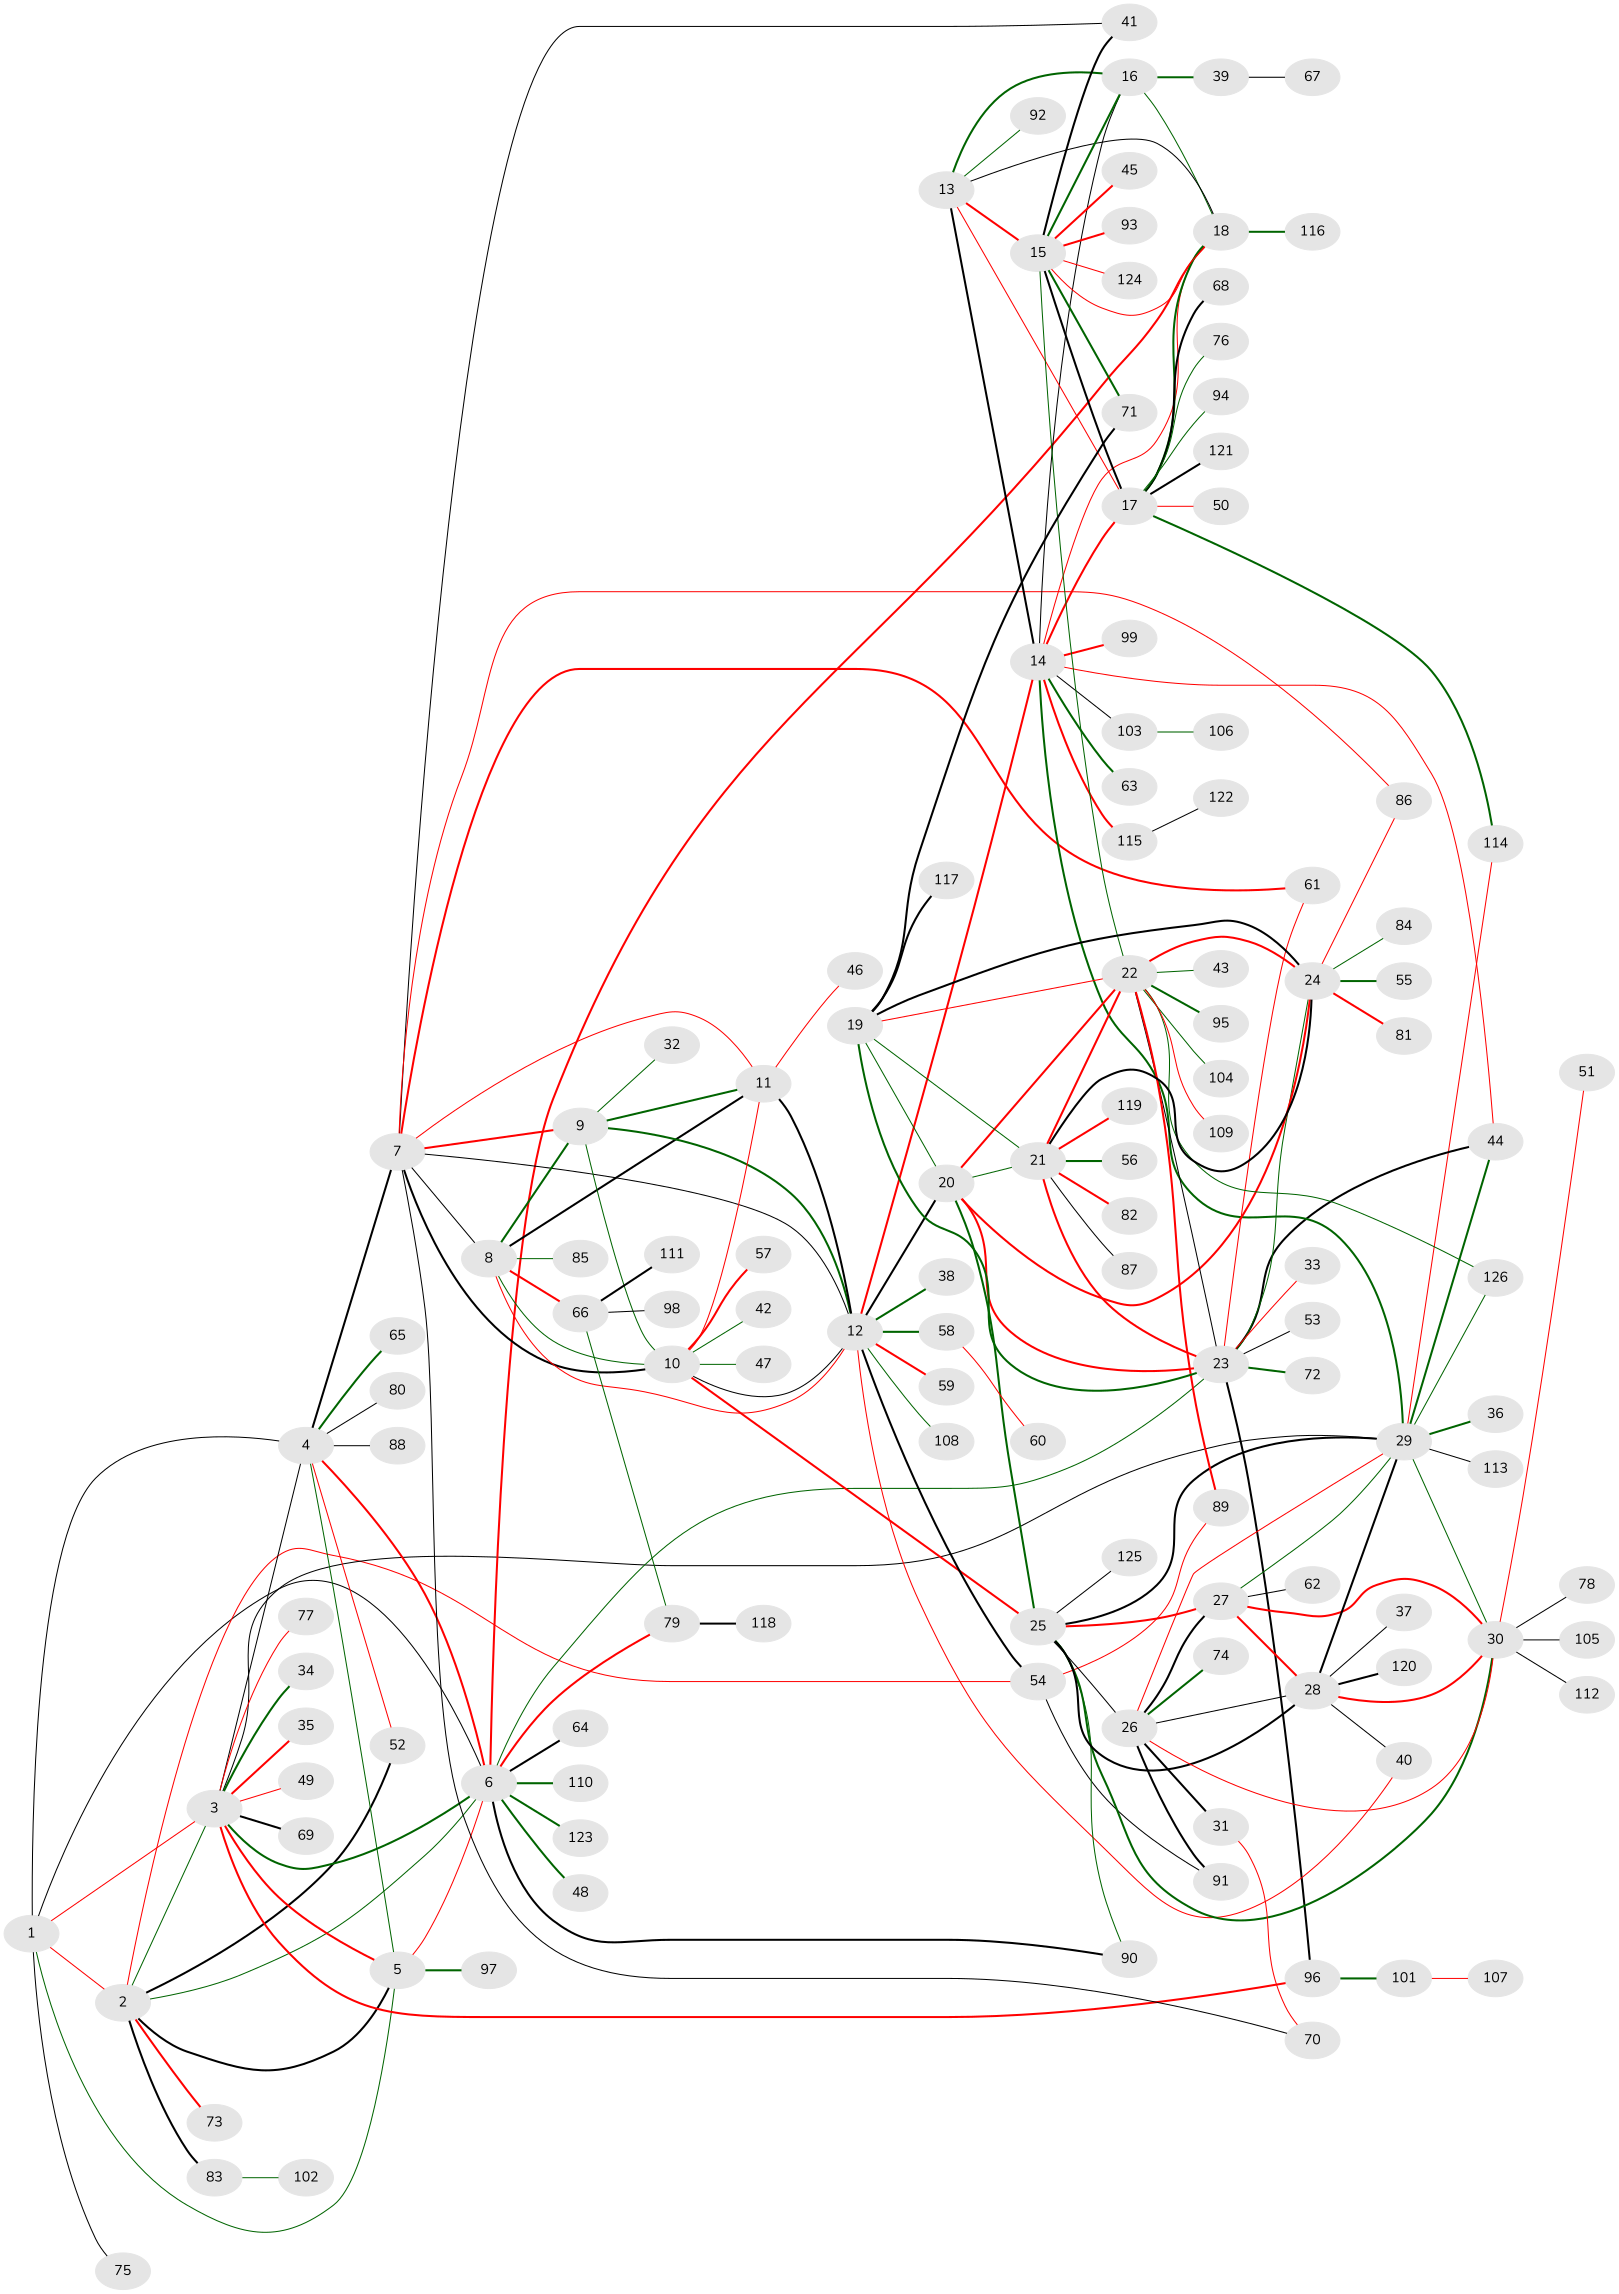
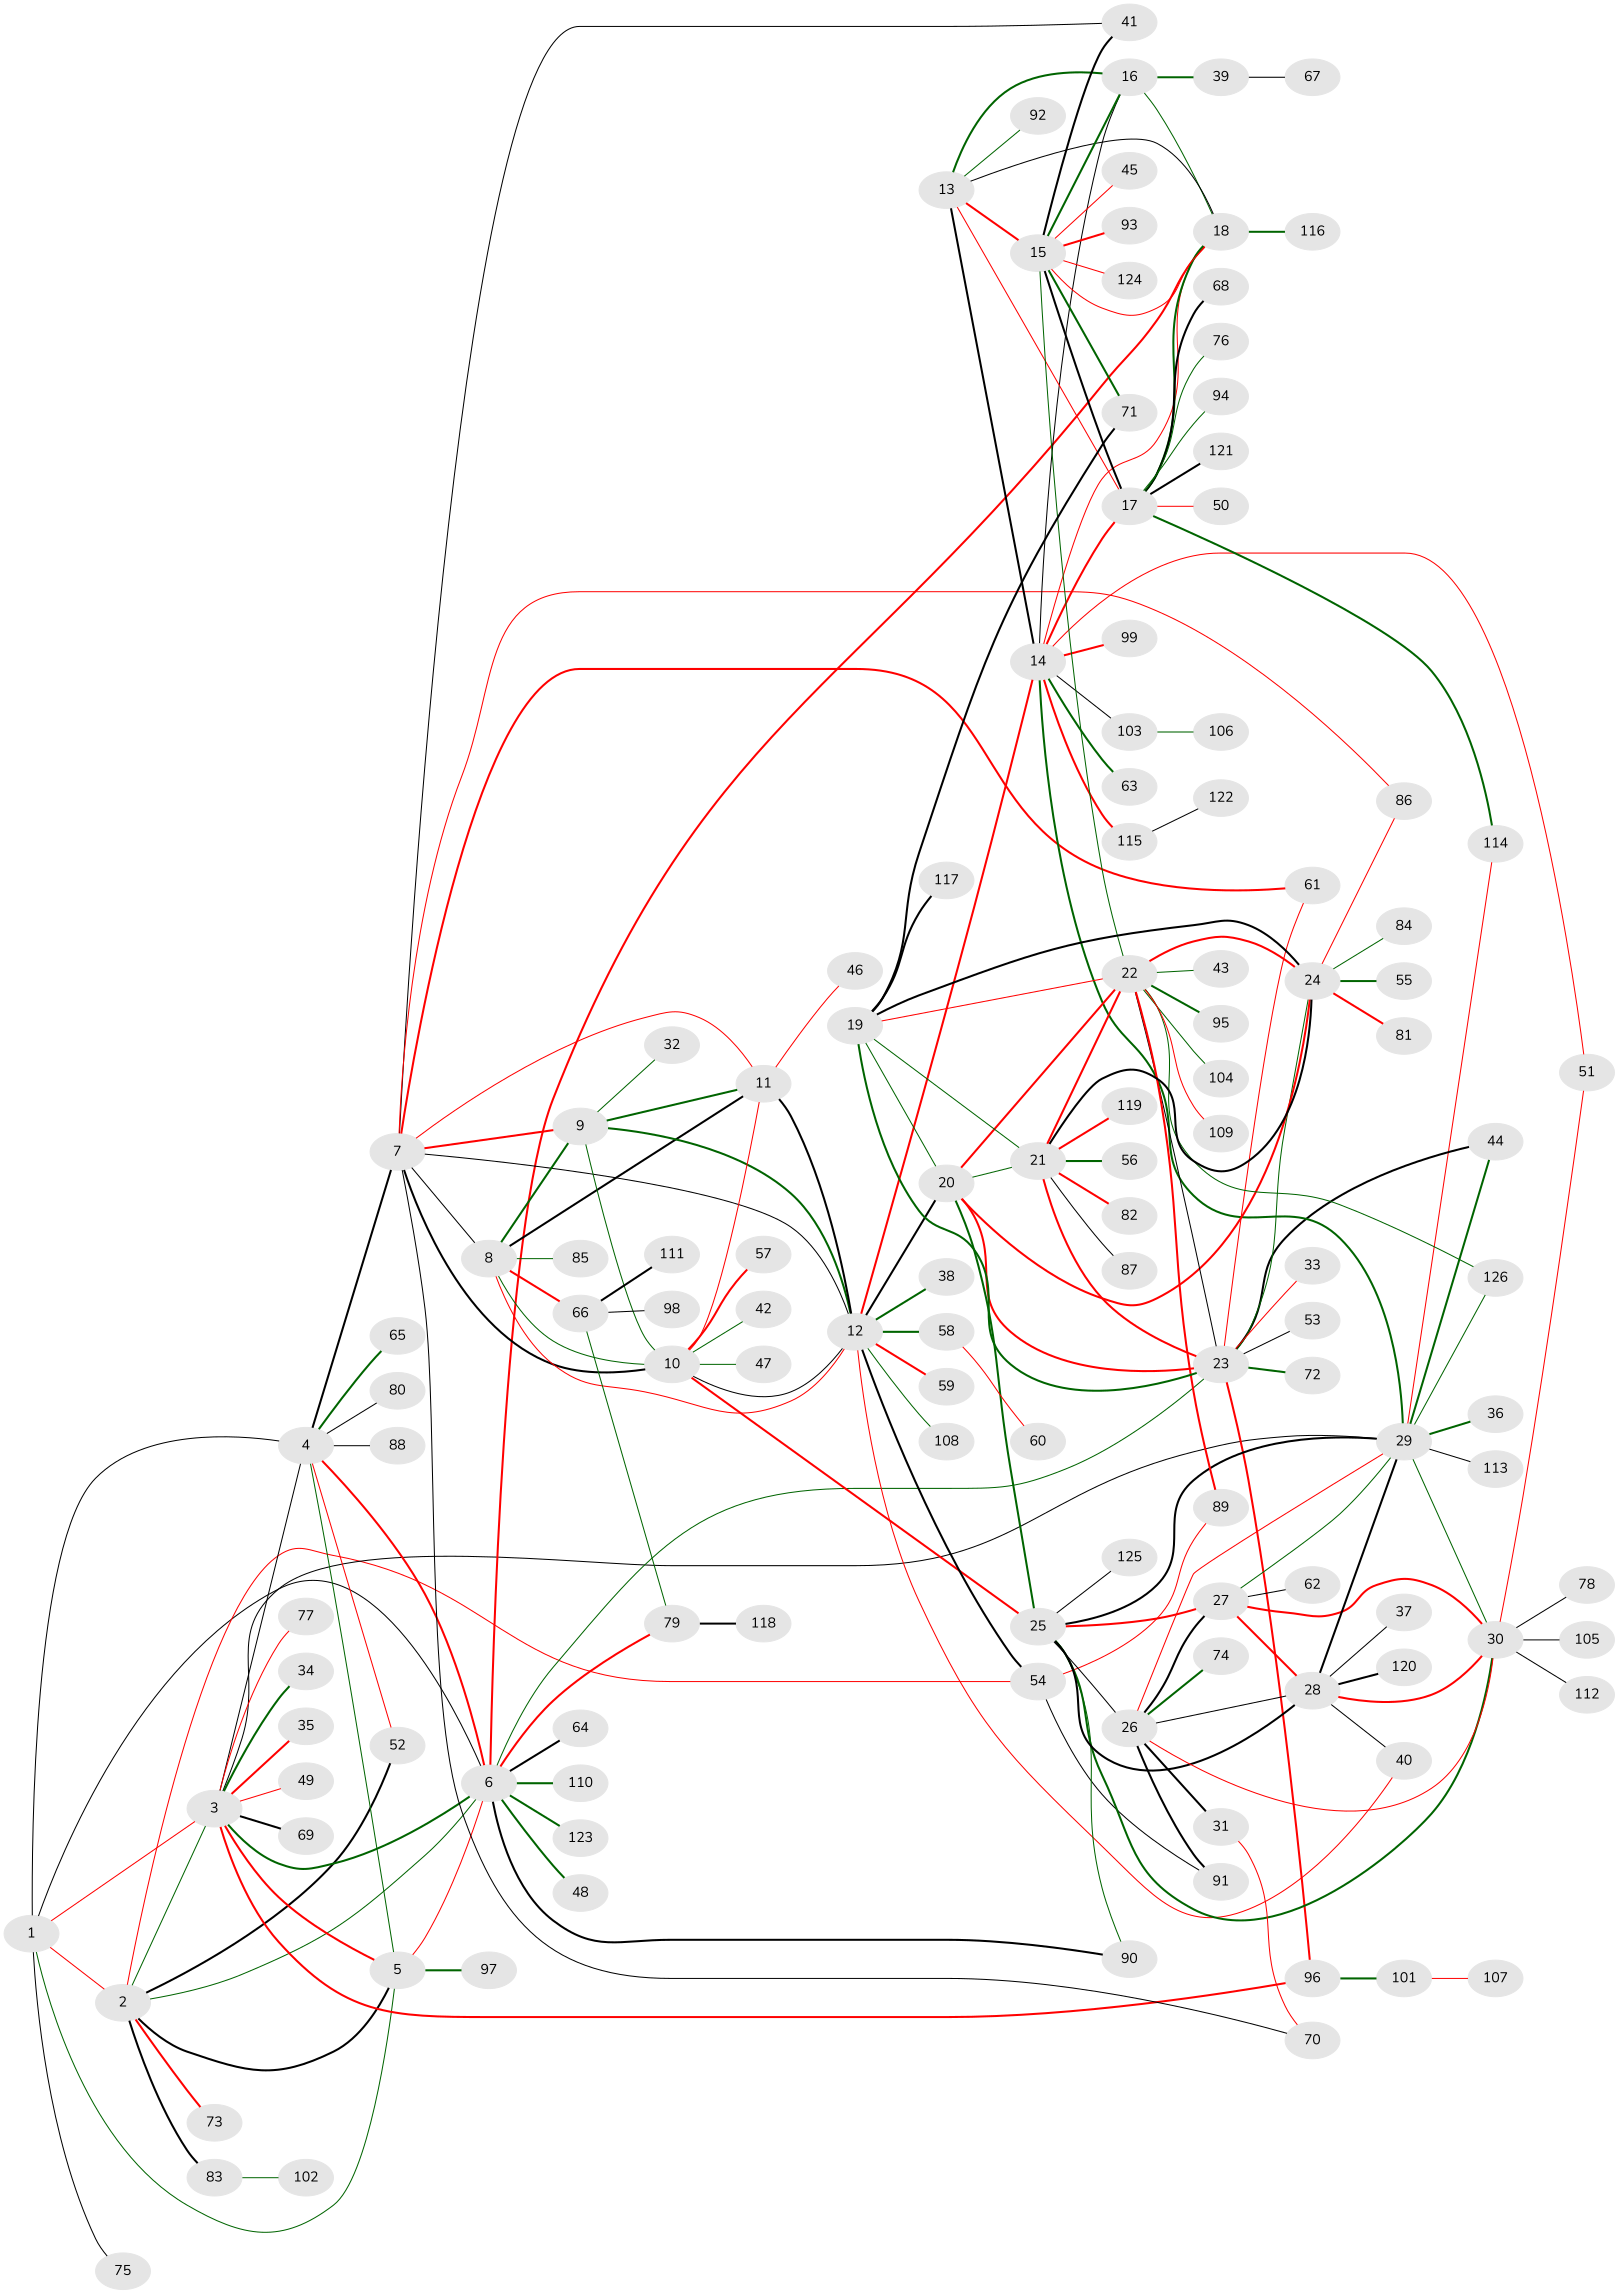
edge "45" -- "15": style bold -> solid
edge "14" -- "44": now "14" -- "51"
edge "23" -- "96": color black -> red
